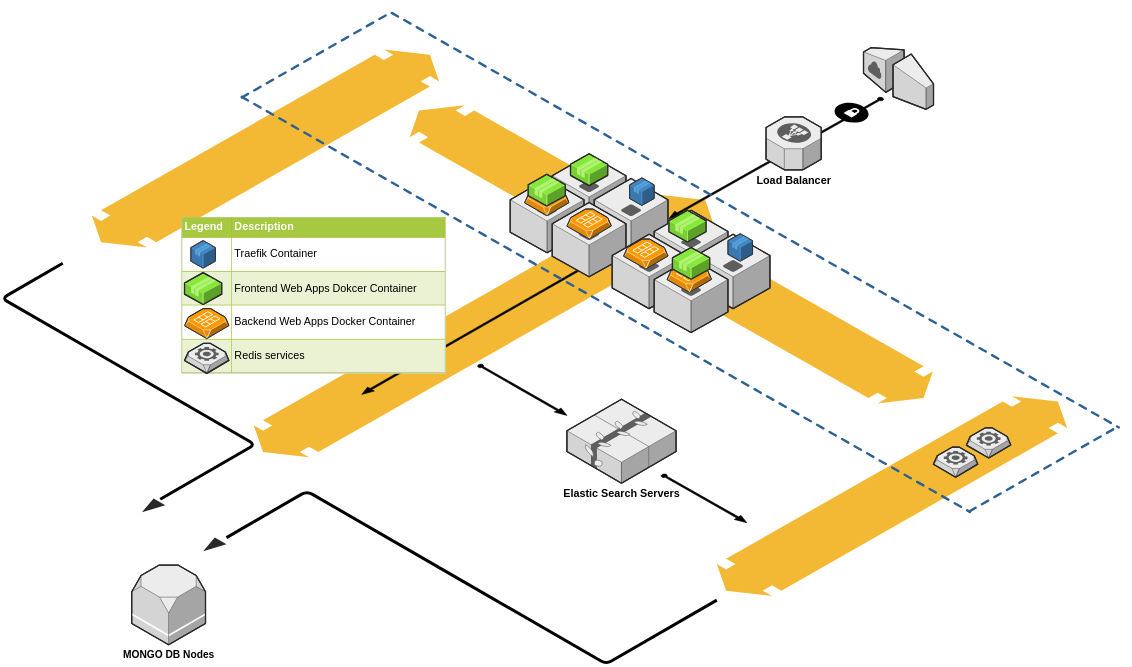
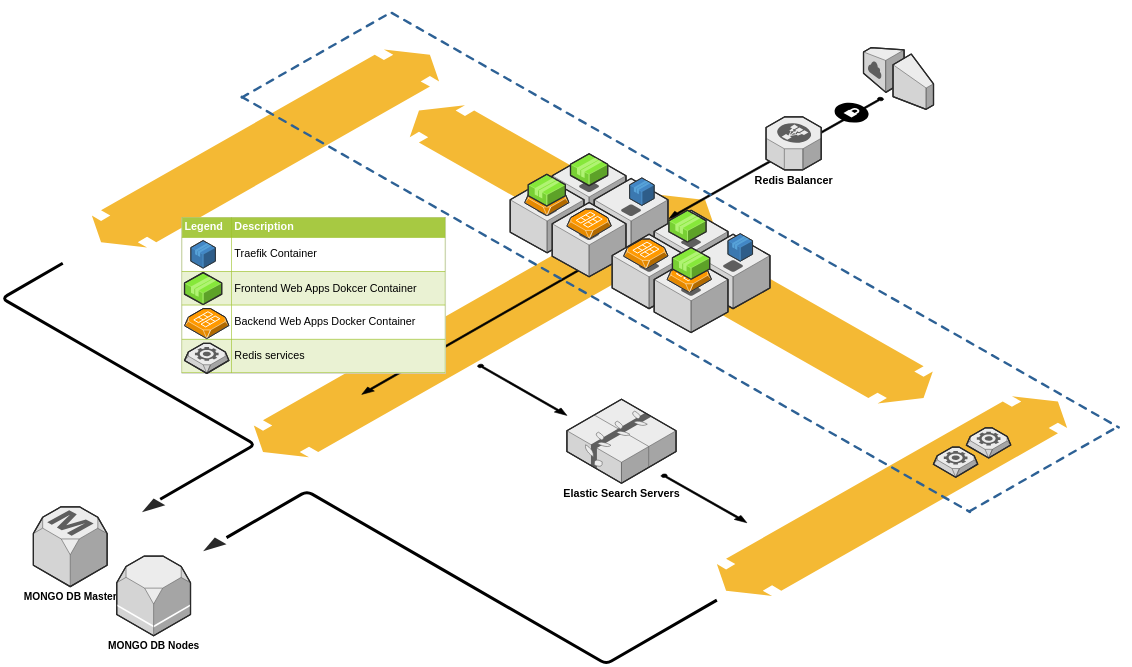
node "Load Balancer": label "Load Balancer" -> "Redis Balancer"
node "MONGO DB Master": added
node "MONGO DB Nodes": moved (168, 605) -> (153, 596)
